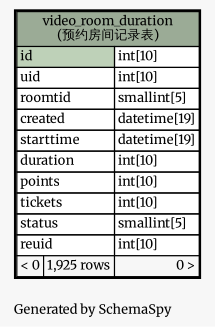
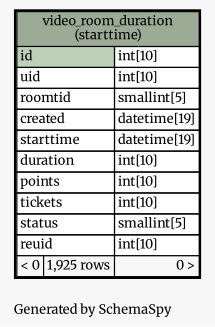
node "video_room_duration": text "(预约房间记录表)" -> "(starttime)"
